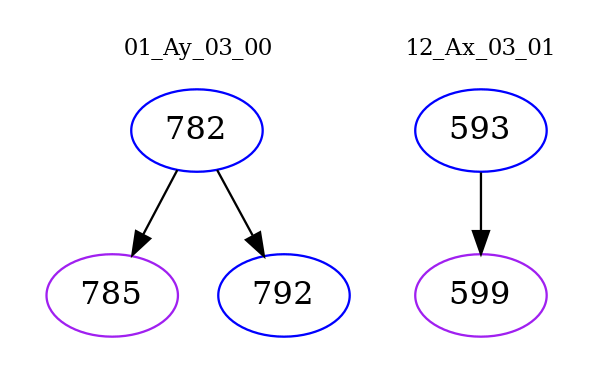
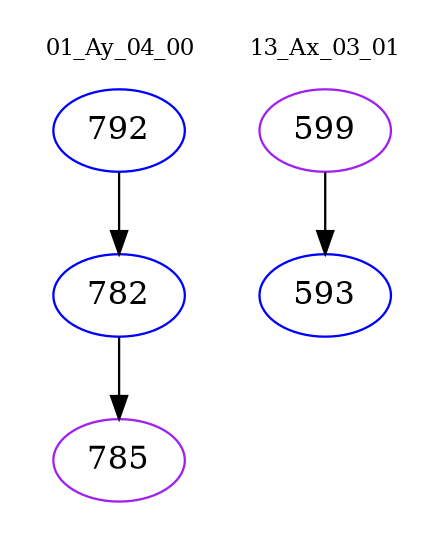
cluster "01_Ay_03_00": label "01_Ay_03_00" -> "01_Ay_04_00"
cluster "12_Ax_03_01": label "12_Ax_03_01" -> "13_Ax_03_01"
edge "593" -> "599": reversed
edge "782" -> "792": reversed
